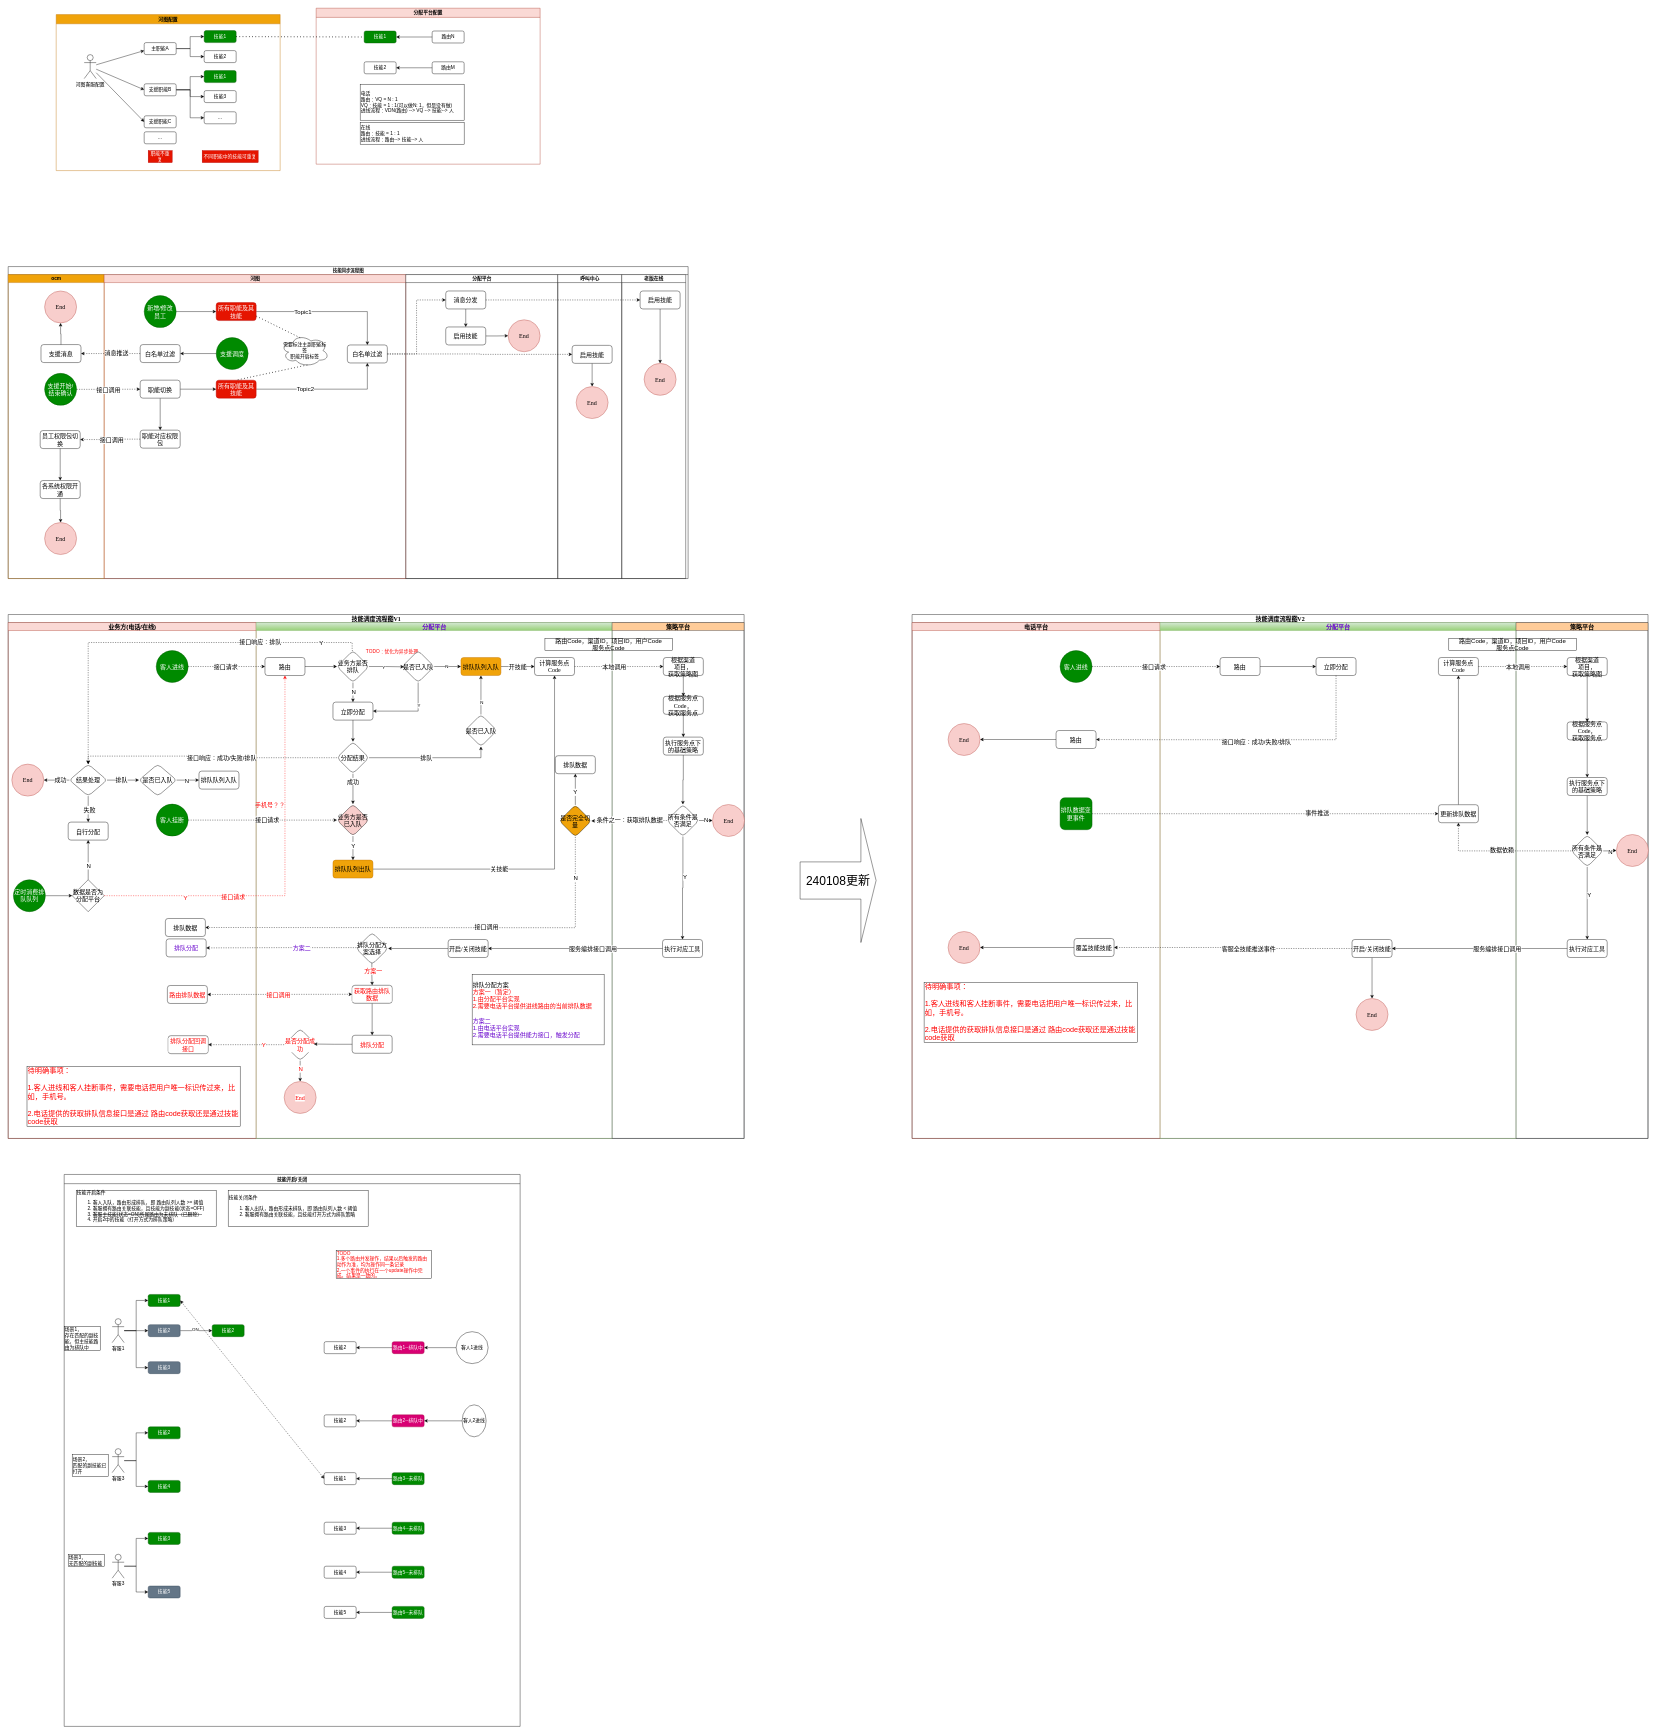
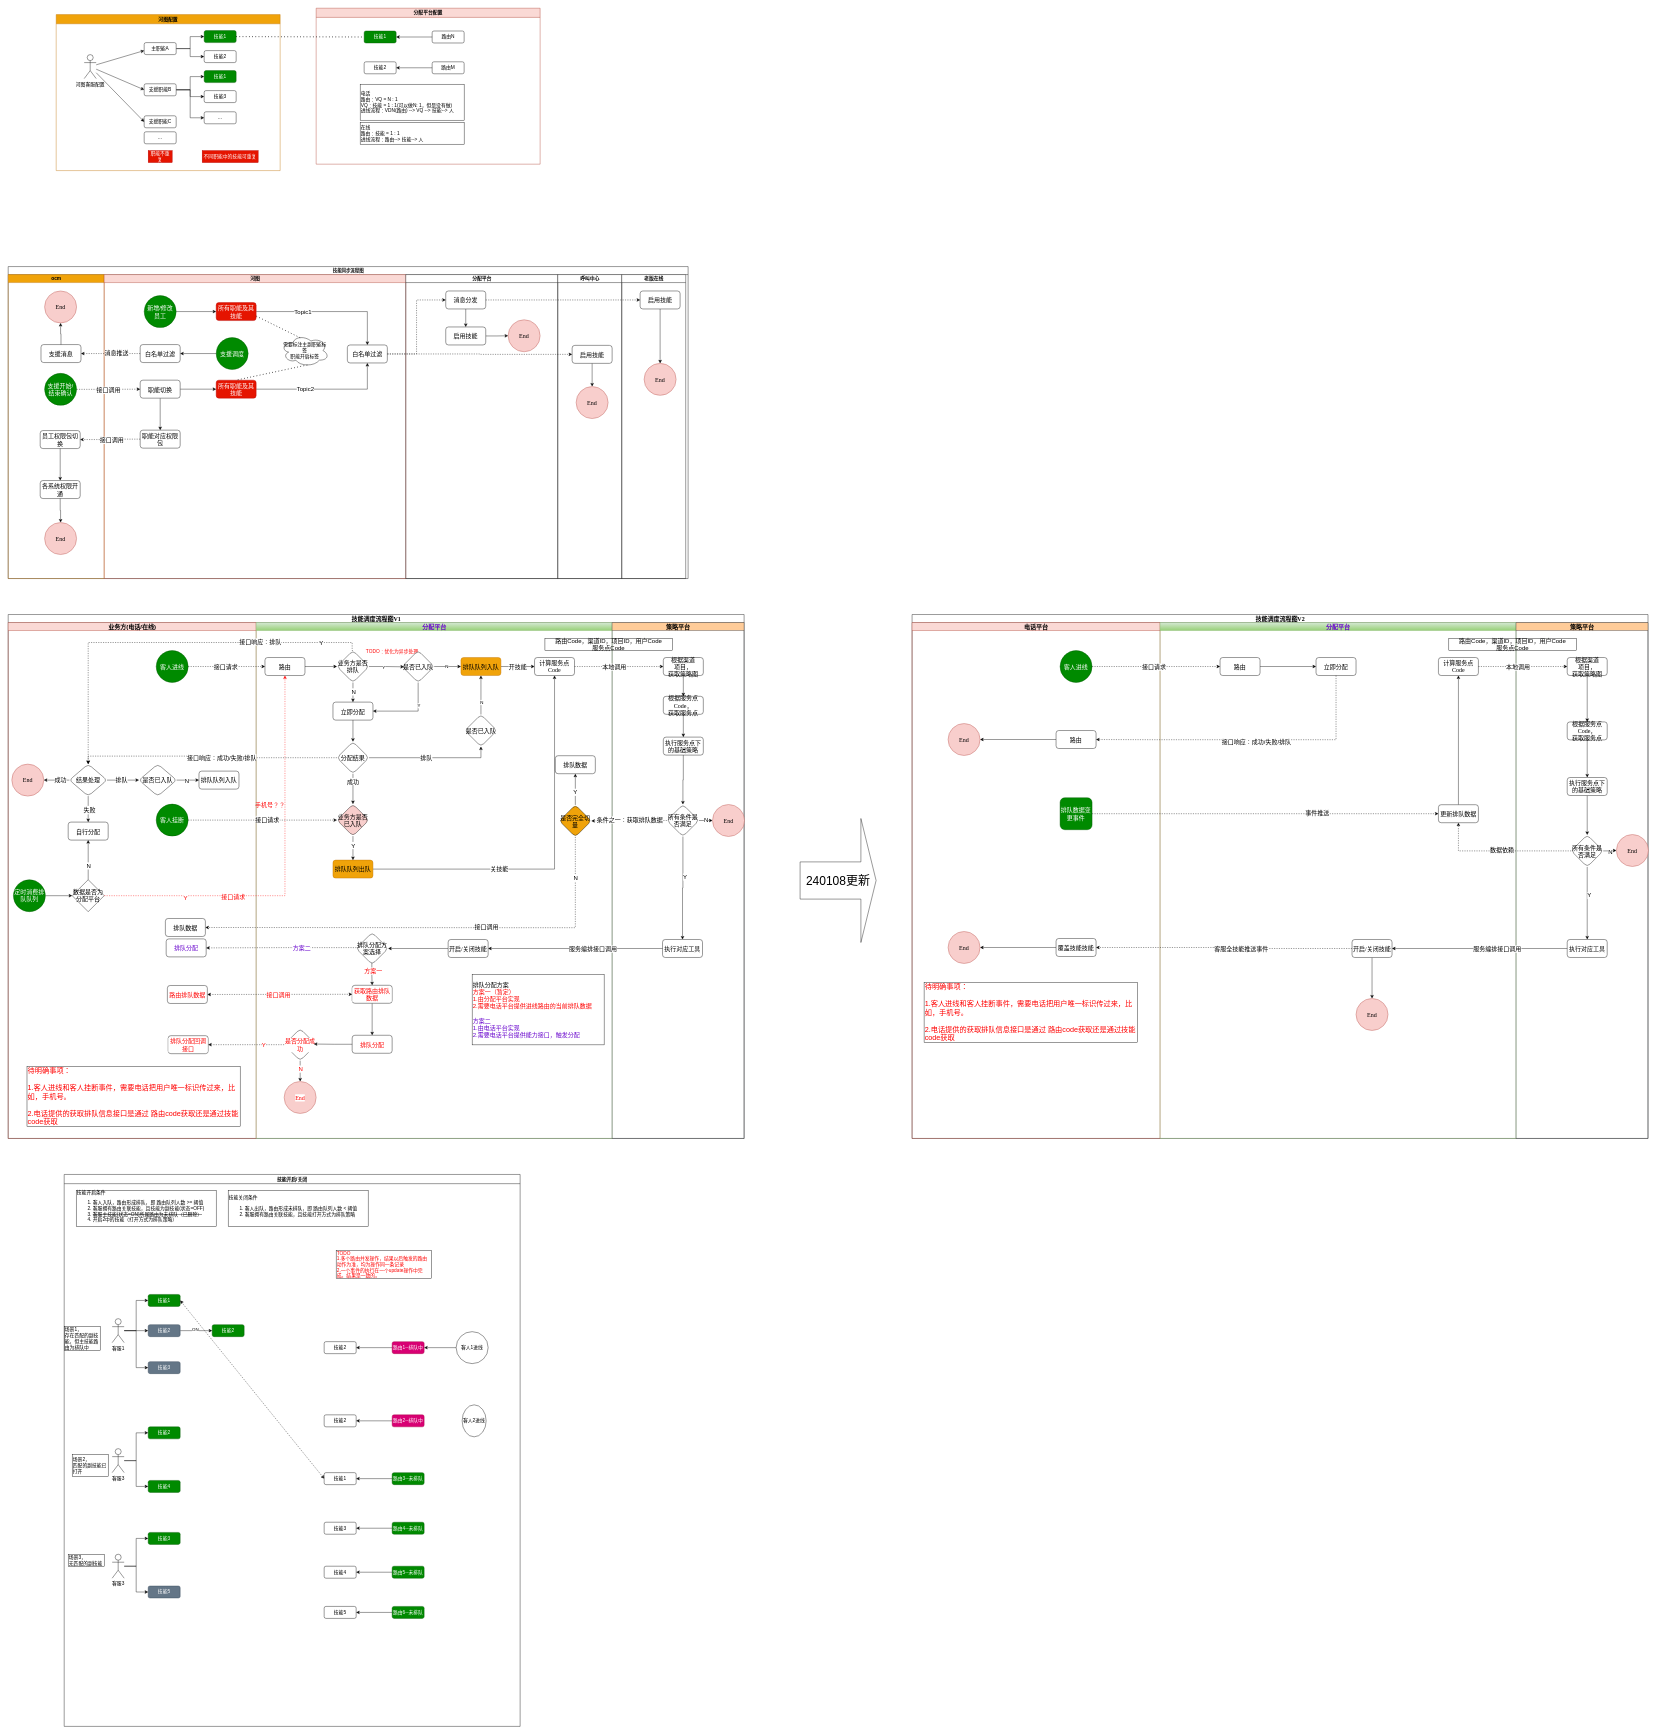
node "覆盖技能技能": moved (1094, 948) -> (1076, 948)
edge "客人2进线" -> "路由2--排队中": removed
